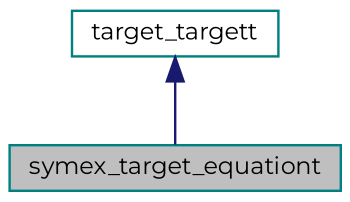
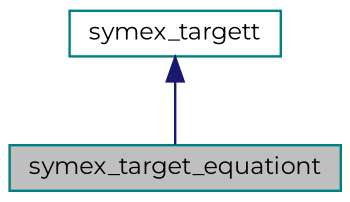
node "target_targett": label "target_targett" -> "symex_targett"
